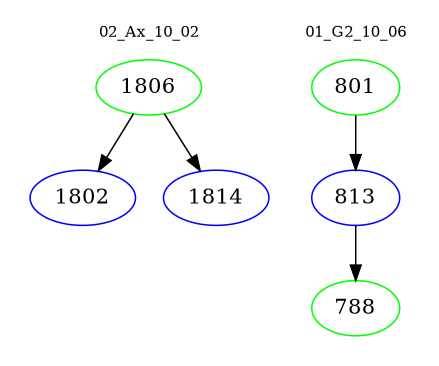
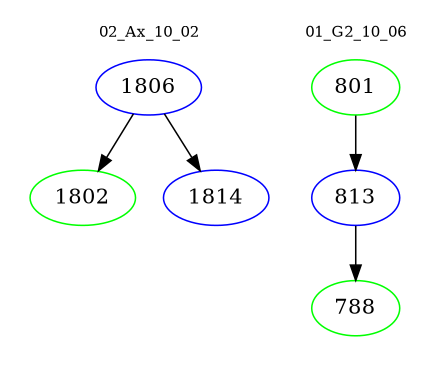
node "1806": color green -> blue
node "1802": color blue -> green
